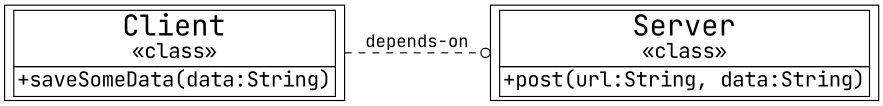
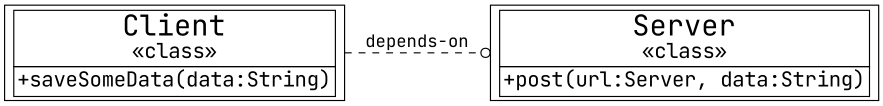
node "Server": text "+post(url:String, data:String)" -> "+post(url:Server, data:String)"
